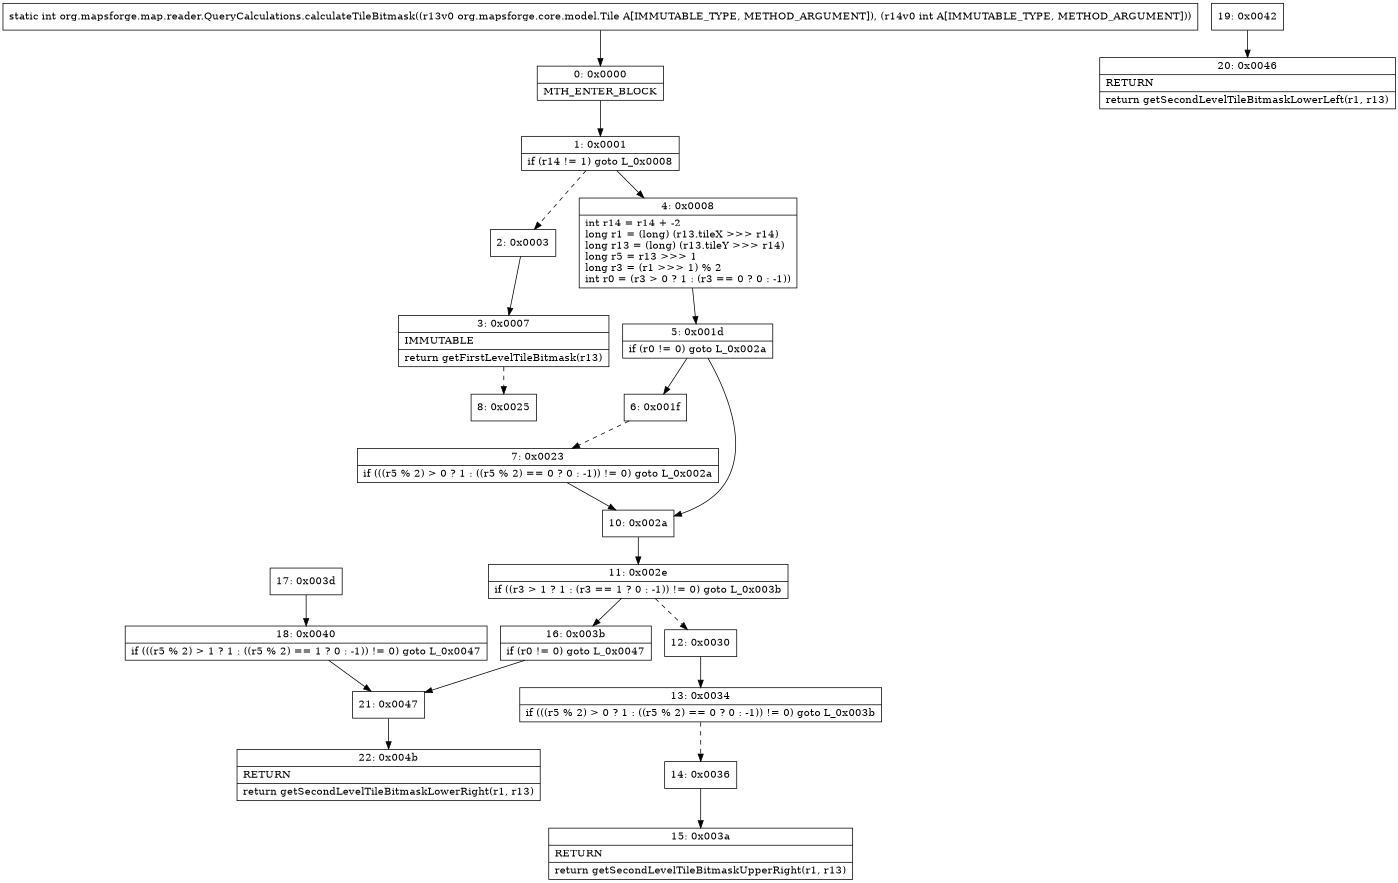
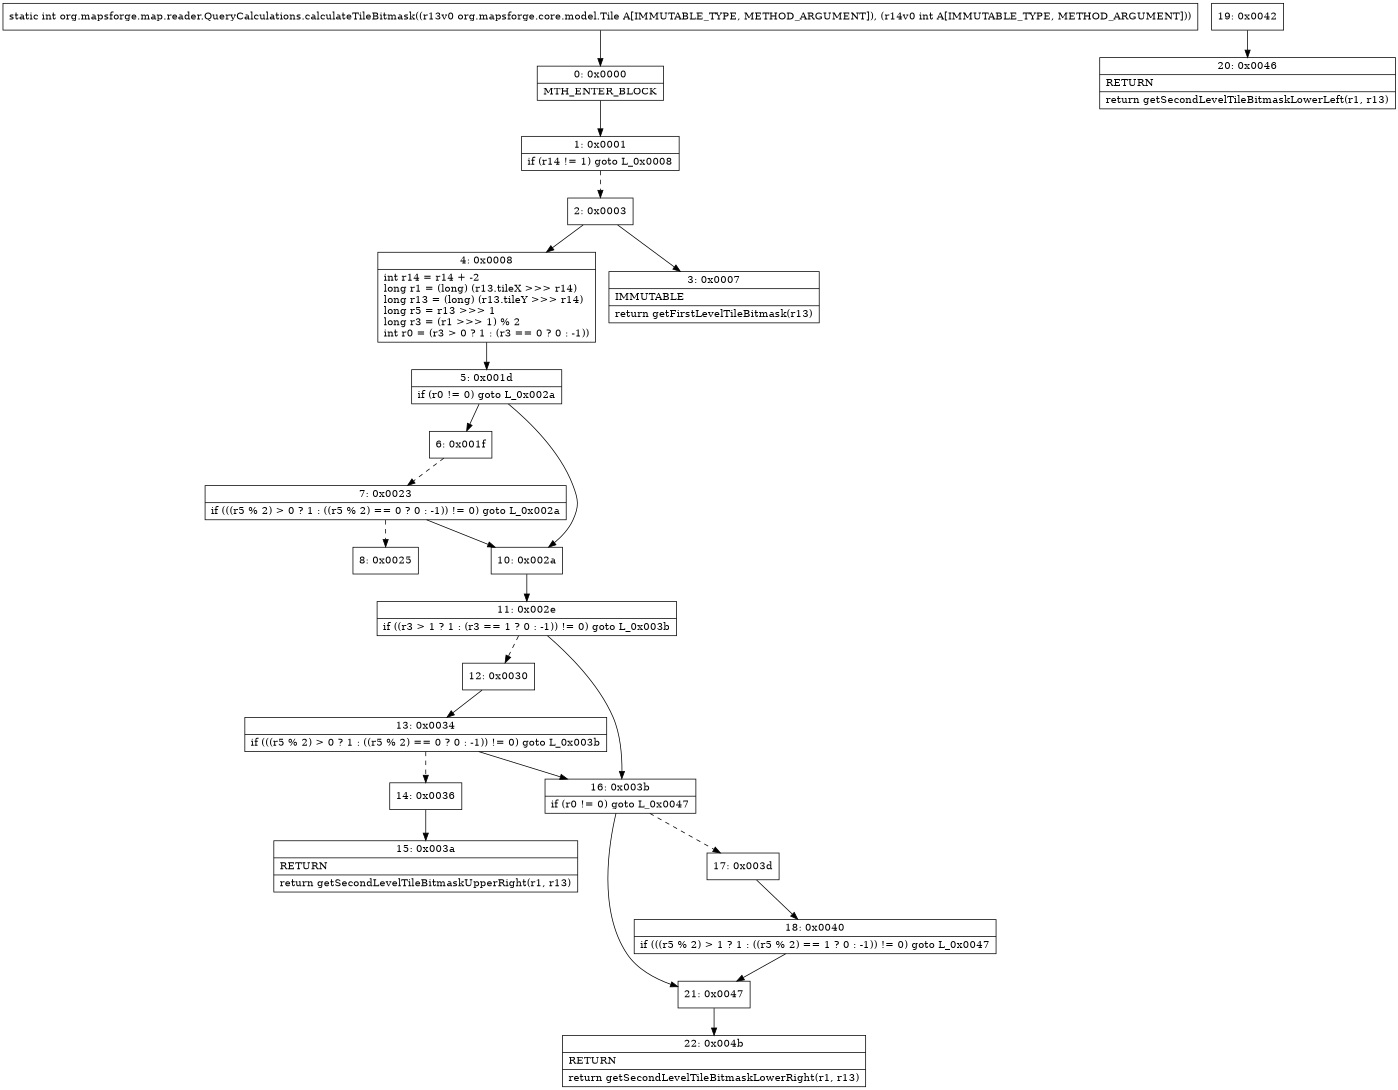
edge "1: 0x0001" -> "4: 0x0008": now "2: 0x0003" -> "4: 0x0008"
edge "3: 0x0007" -> "8: 0x0025": now "7: 0x0023" -> "8: 0x0025"
edge "13: 0x0034" -> "16: 0x003b": added
edge "16: 0x003b" -> "17: 0x003d": added
